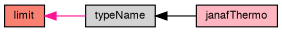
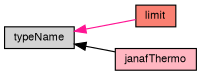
edge "typeName" -> "limit": reversed
